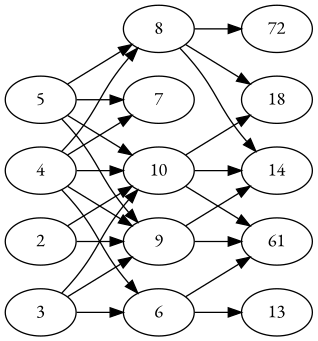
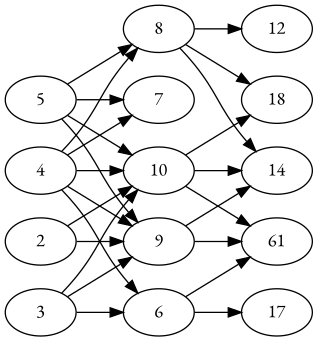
node "72": label "72" -> "12"
node "13": label "13" -> "17"
